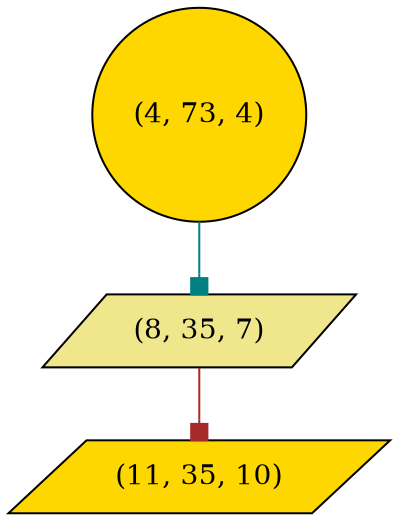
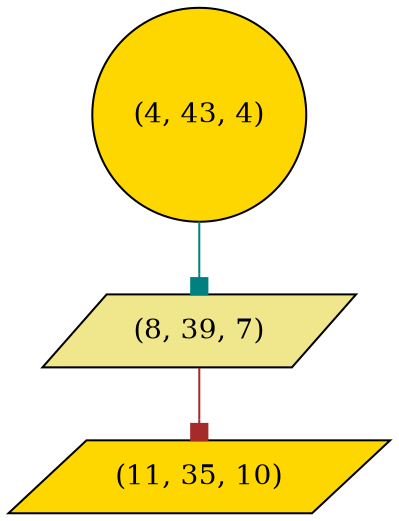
node "(4, 73, 4)": label "(4, 73, 4)" -> "(4, 43, 4)"
node "(8, 35, 7)": label "(8, 35, 7)" -> "(8, 39, 7)"
